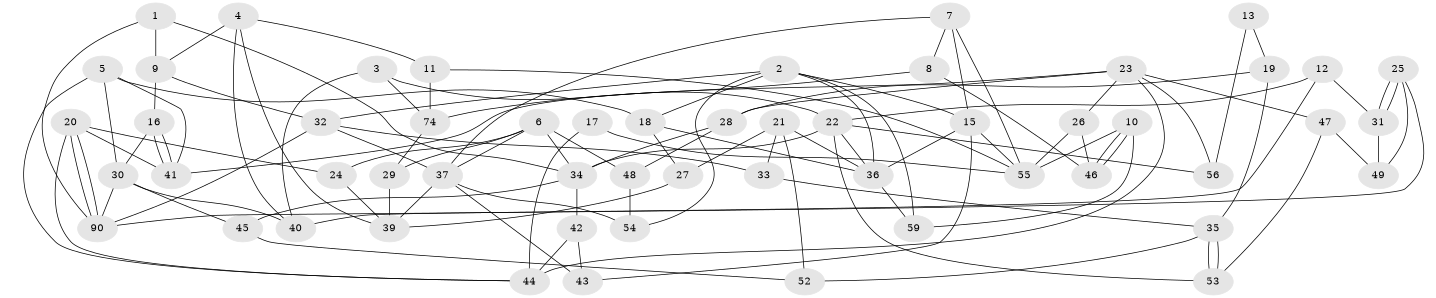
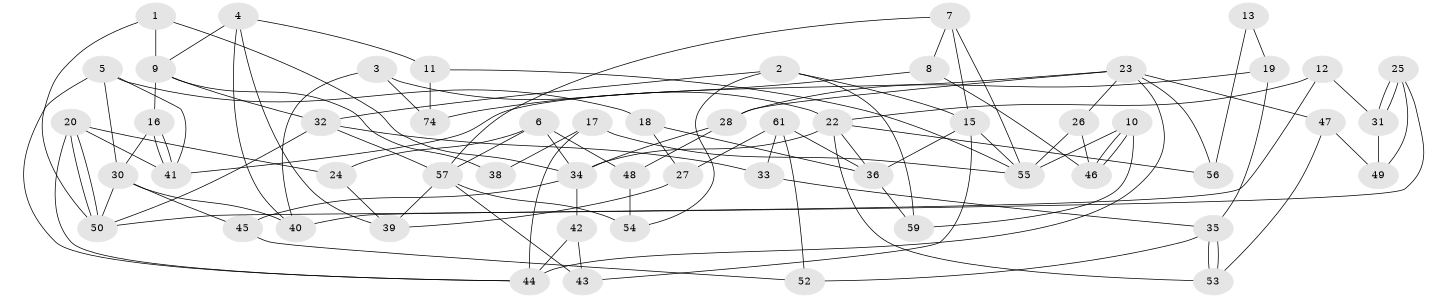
edge "2" -- "18": removed
edge "2" -- "36": removed
node "21": label "21" -> "61"
node "29": removed
node "37": label "37" -> "57"
node "38": added
node "90": label "90" -> "50"
